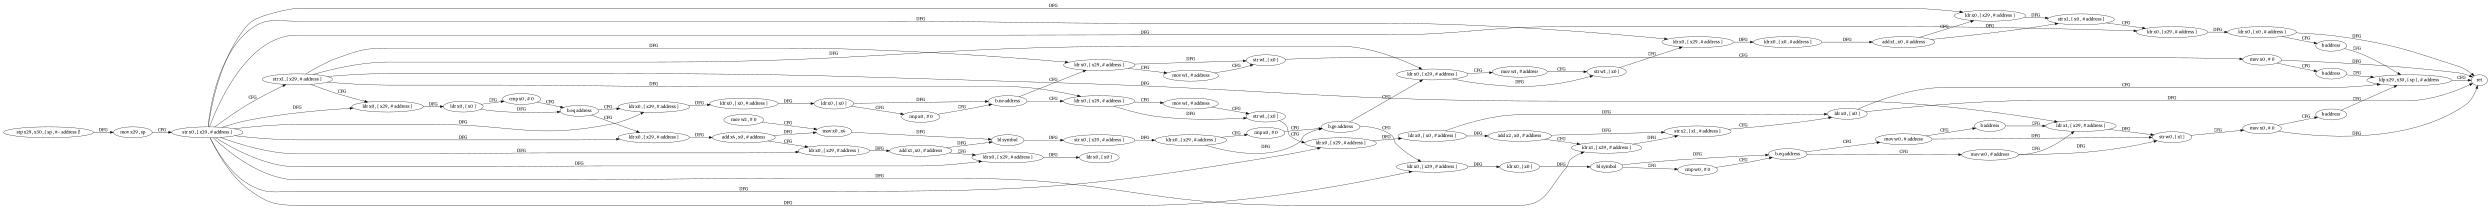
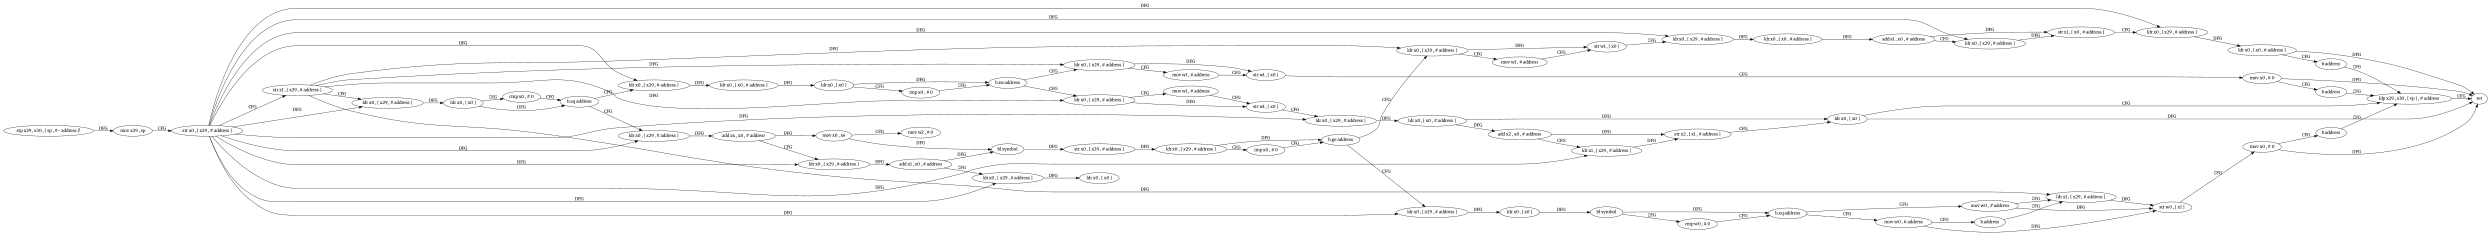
edge "mov w2 , # 0" -> "mov x0 , x4": reversed
